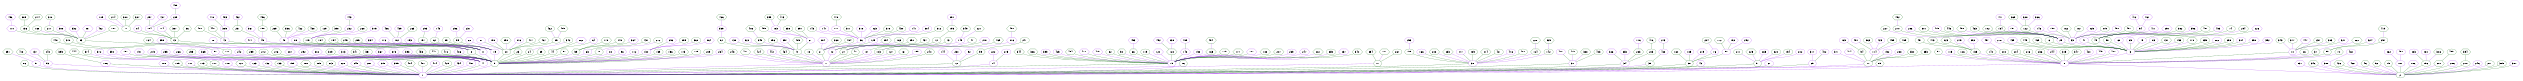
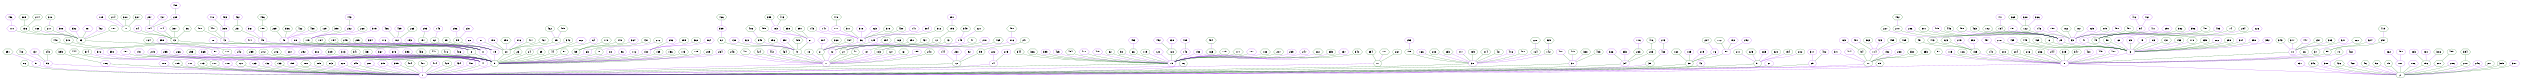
node "202": color purple -> darkgreen
